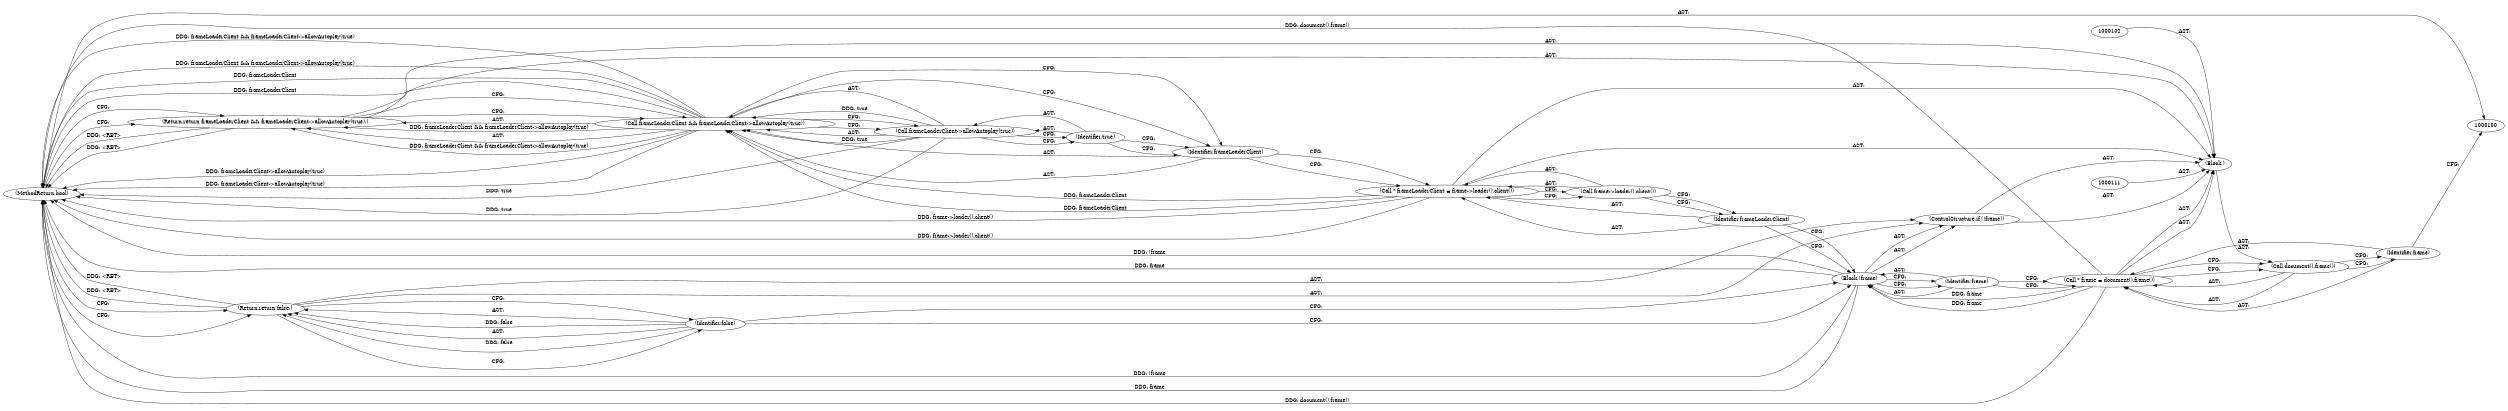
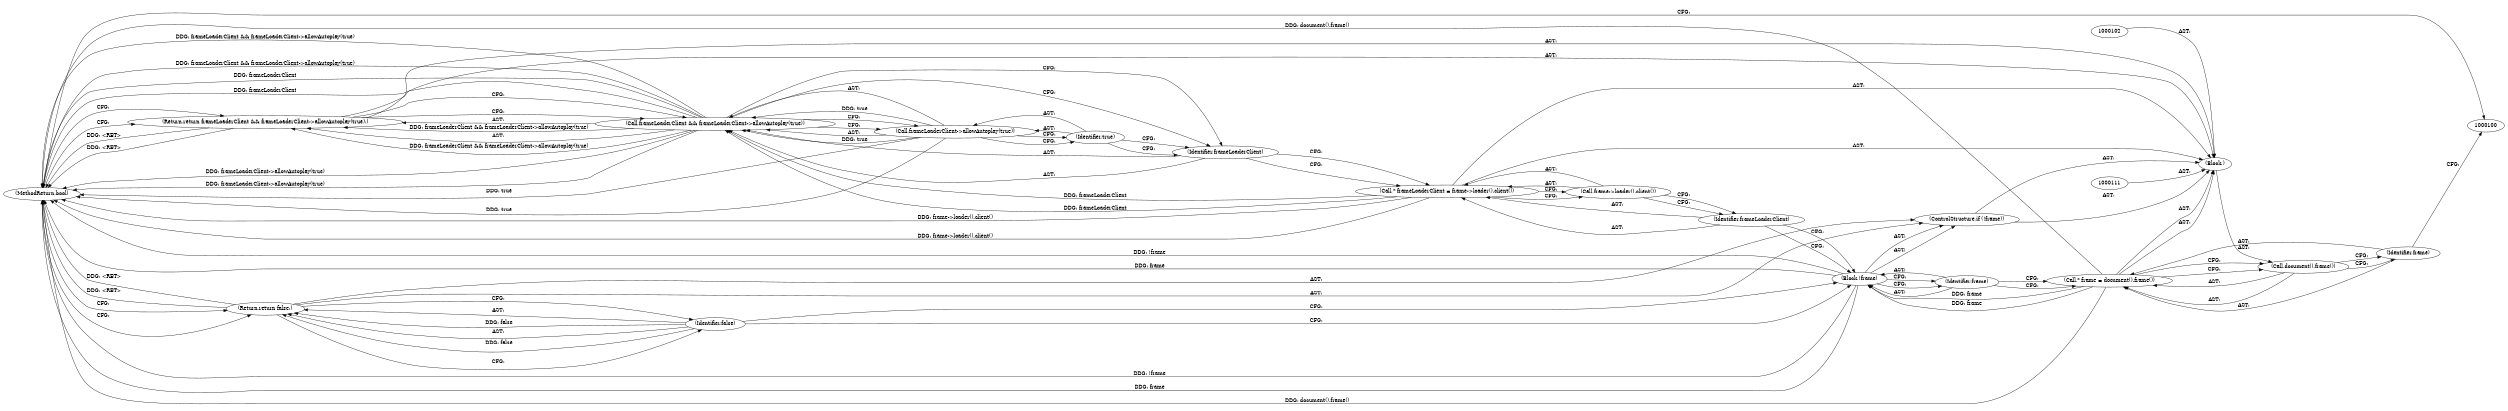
edge "(MethodReturn,bool)" -> "1000100": label "AST: " -> "CFG: "
